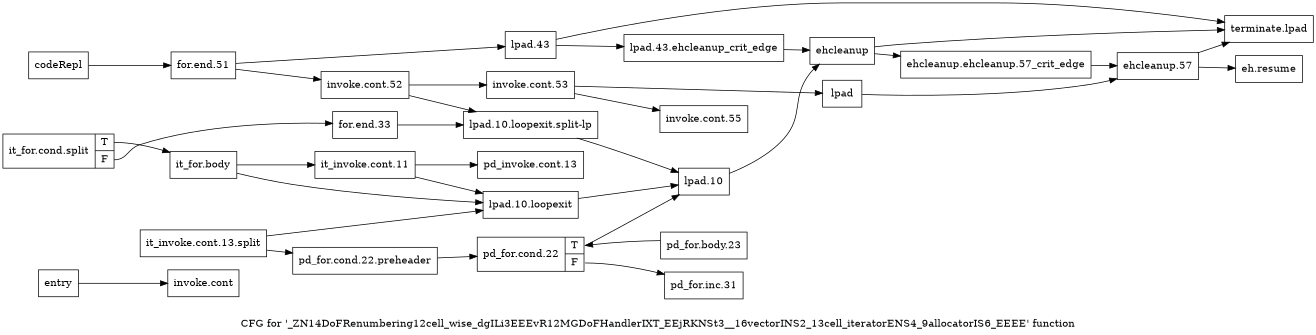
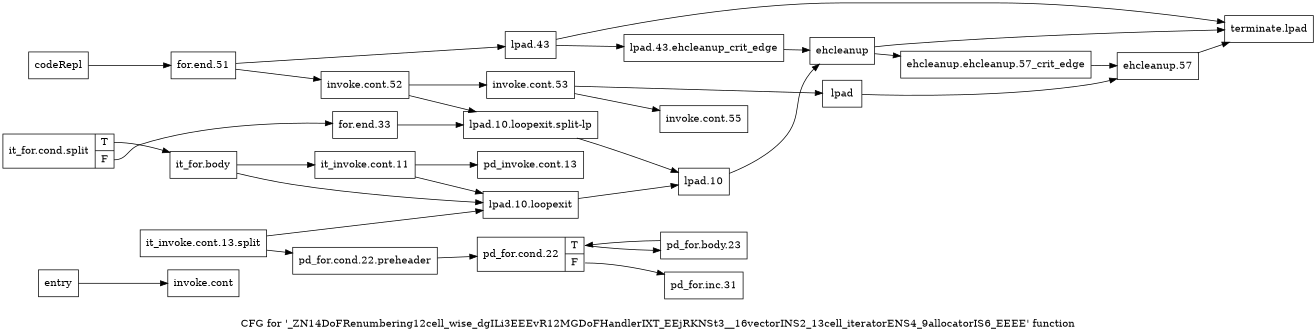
node "eh.resume": removed
edge "pd_for.cond.22" -> "lpad.10": now "pd_for.cond.22" -> "pd_for.body.23"
